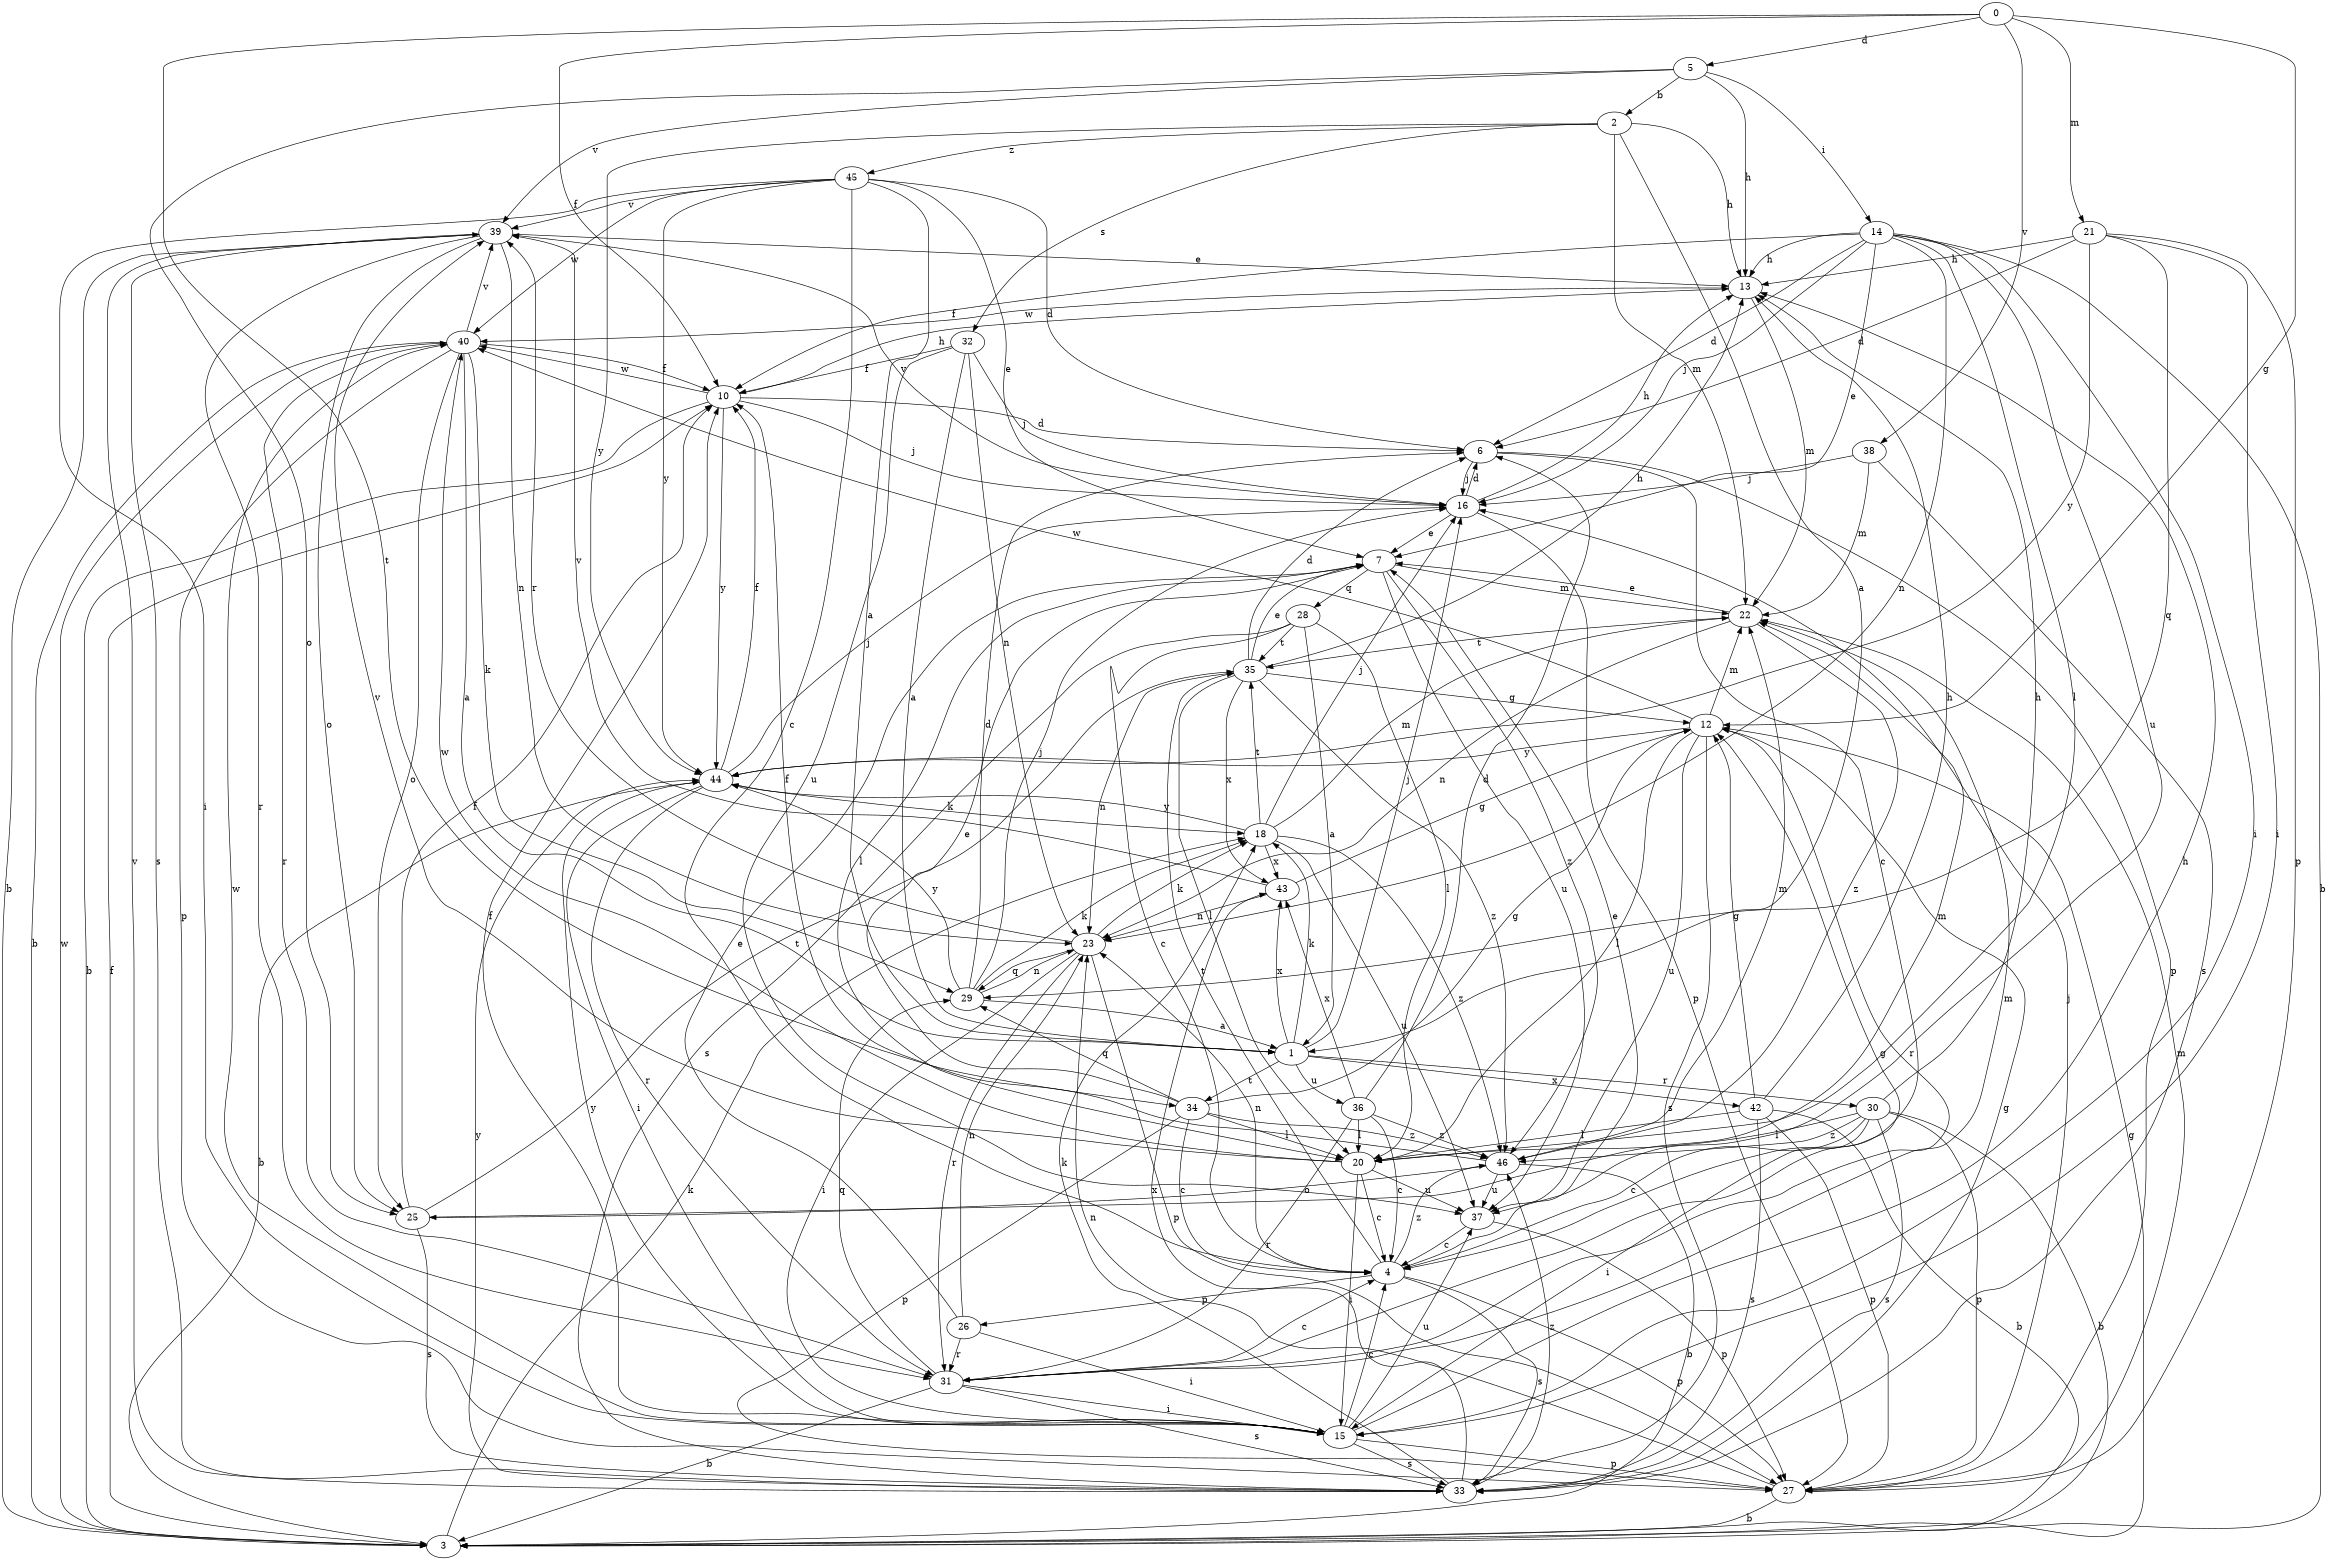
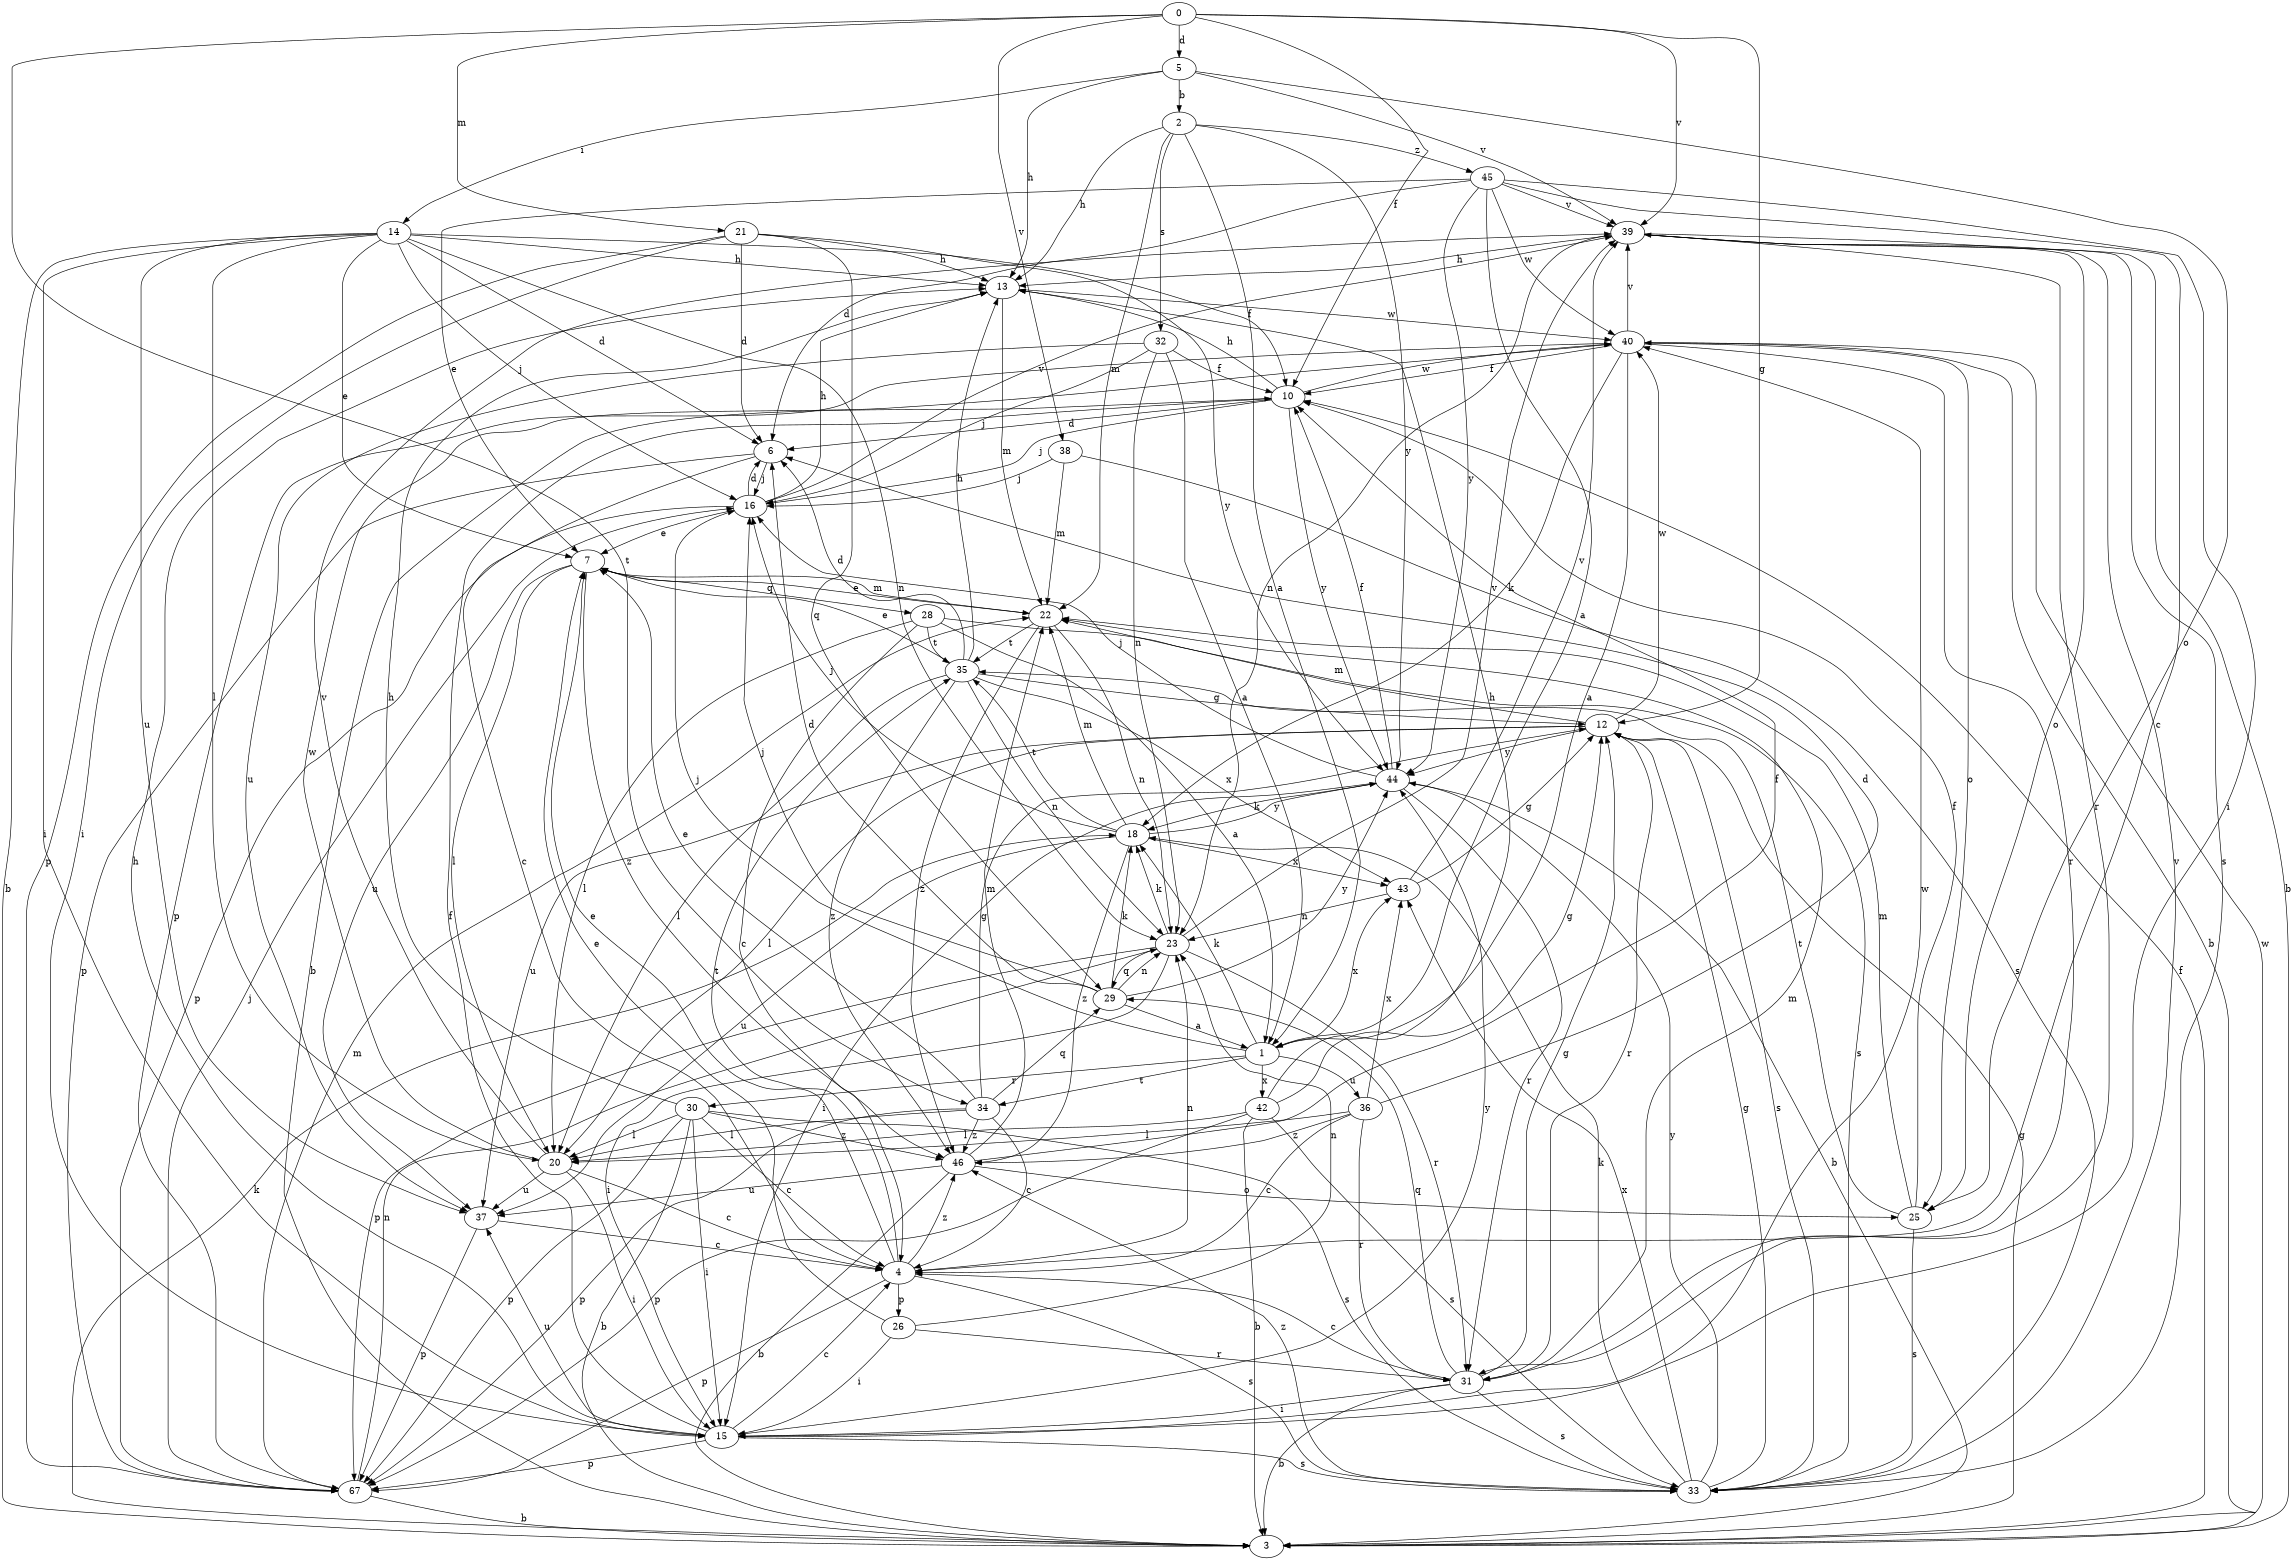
edge "0" -> "39": added, label "v"
edge "39" -> "13": label "e" -> "h"
edge "23" -> "39": label "r" -> "v"
edge "40" -> "29": now "40" -> "18"
node "27": label "27" -> "67"
